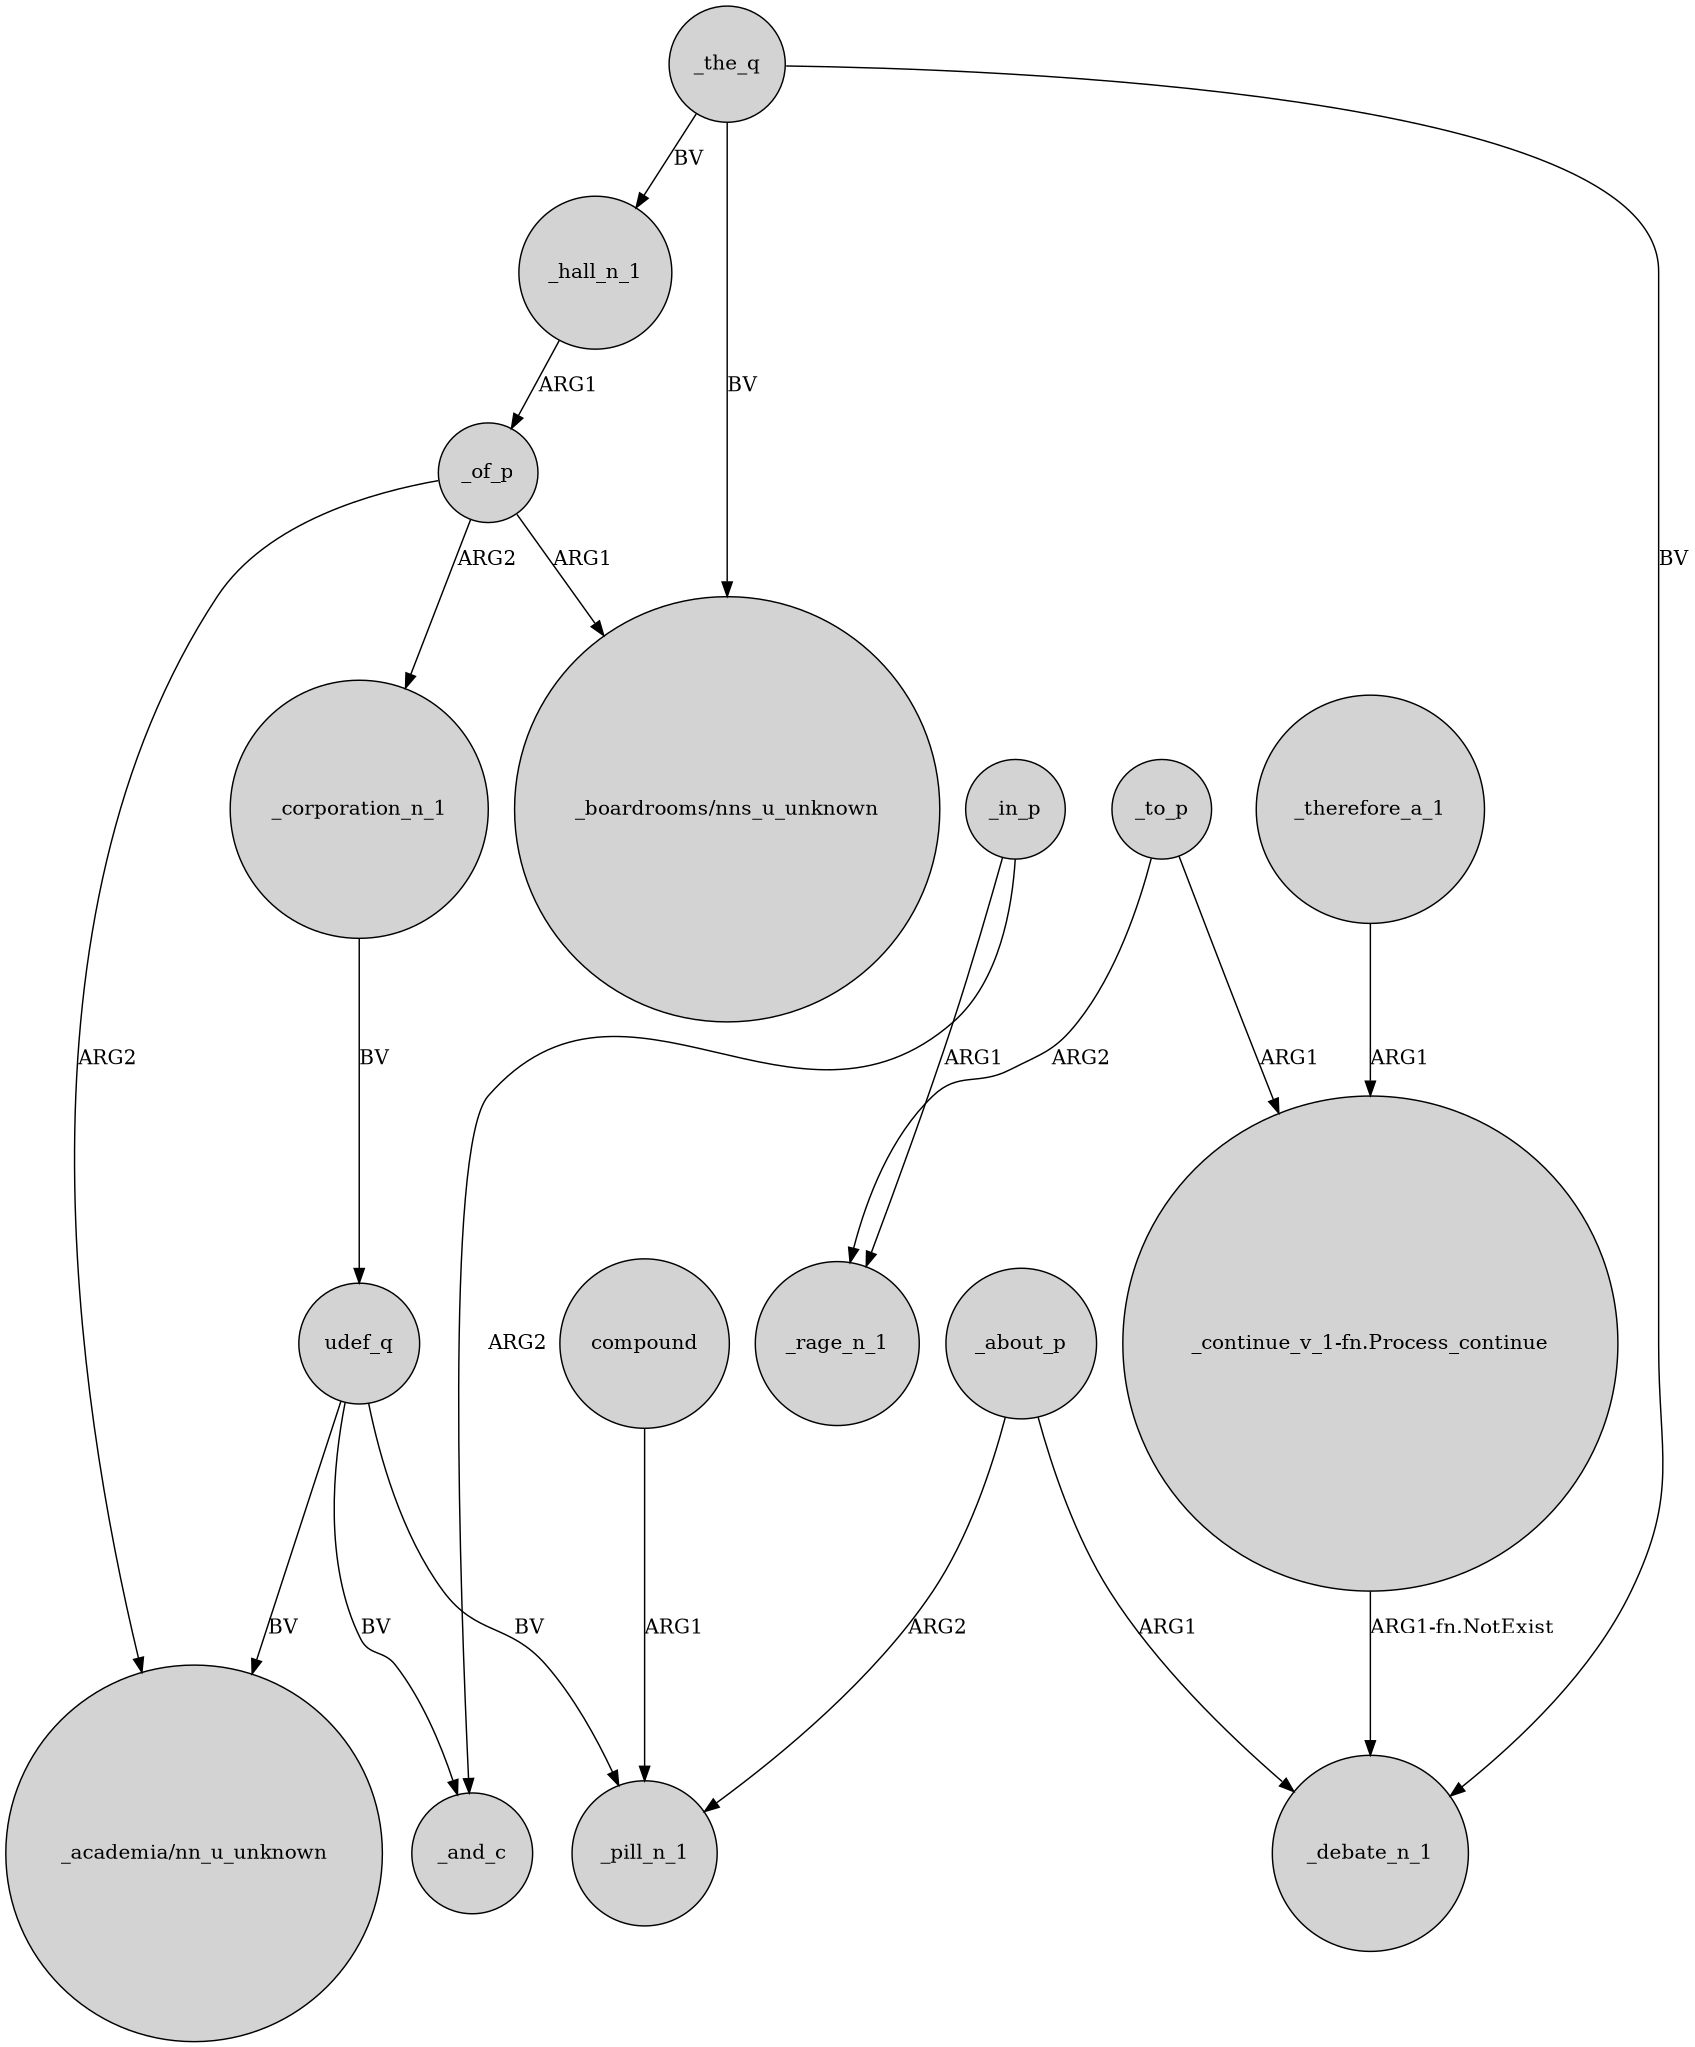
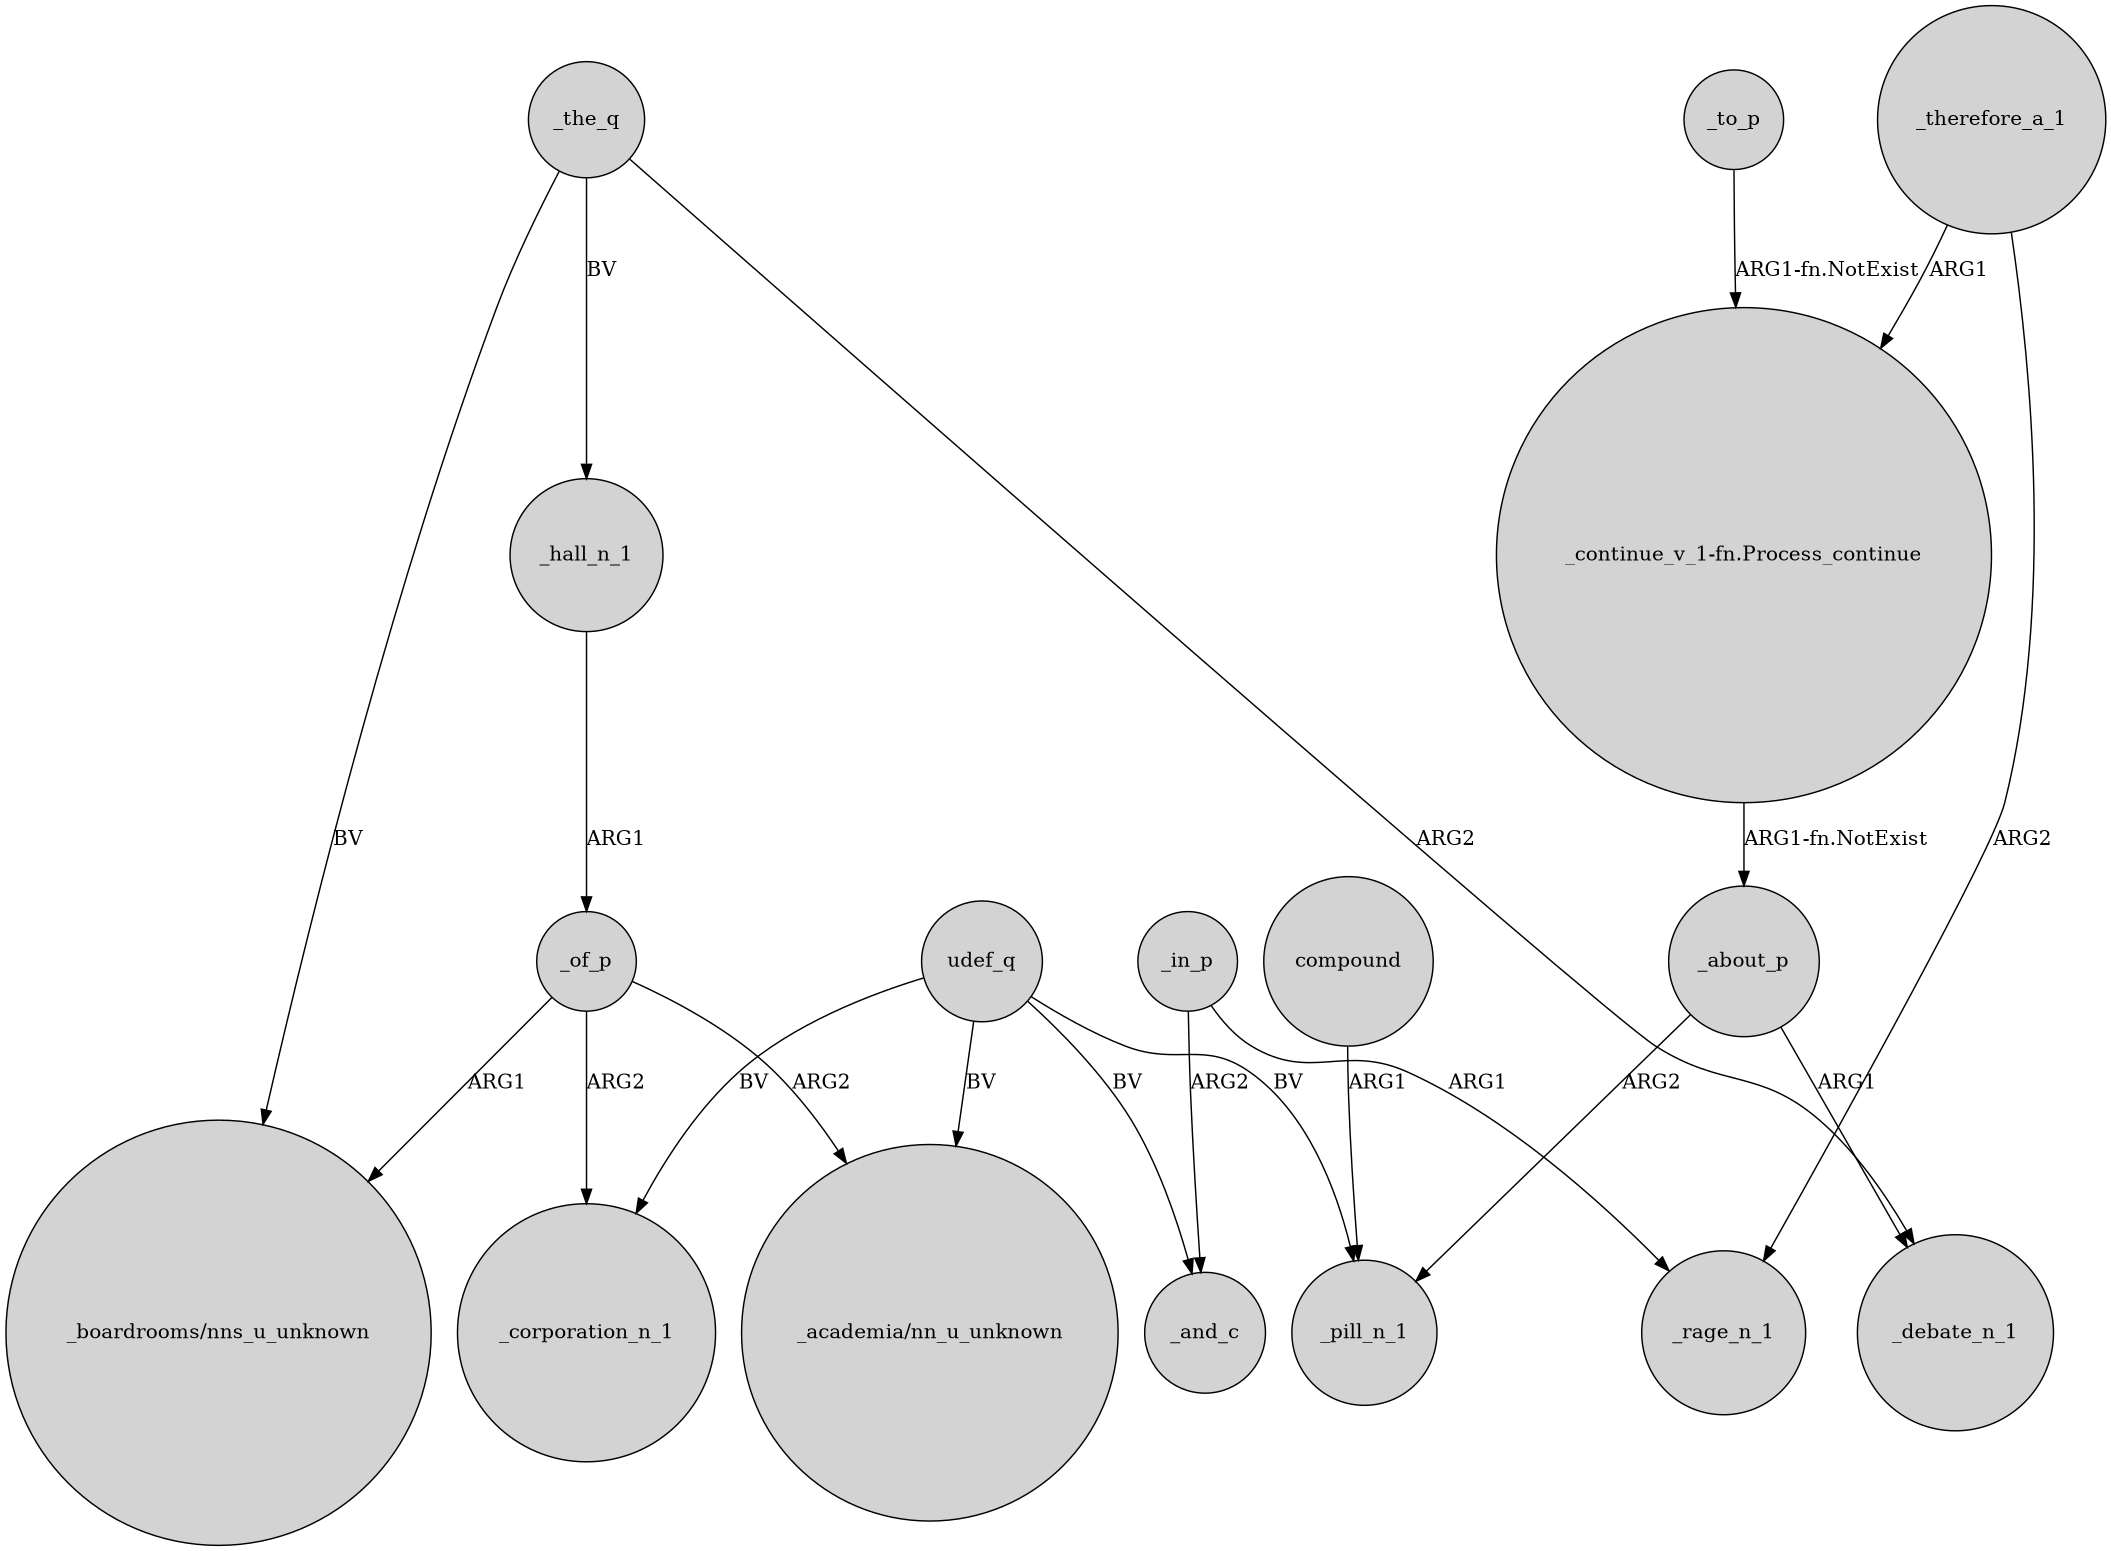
edge "_the_q" -> "_debate_n_1": label "BV" -> "ARG2"
edge "_to_p" -> "_continue_v_1-fn.Process_continue": label "ARG1" -> "ARG1-fn.NotExist"
edge "_to_p" -> "_rage_n_1": now "_therefore_a_1" -> "_rage_n_1"
edge "_corporation_n_1" -> "udef_q": reversed
edge "_continue_v_1-fn.Process_continue" -> "_debate_n_1": now "_continue_v_1-fn.Process_continue" -> "_about_p"
